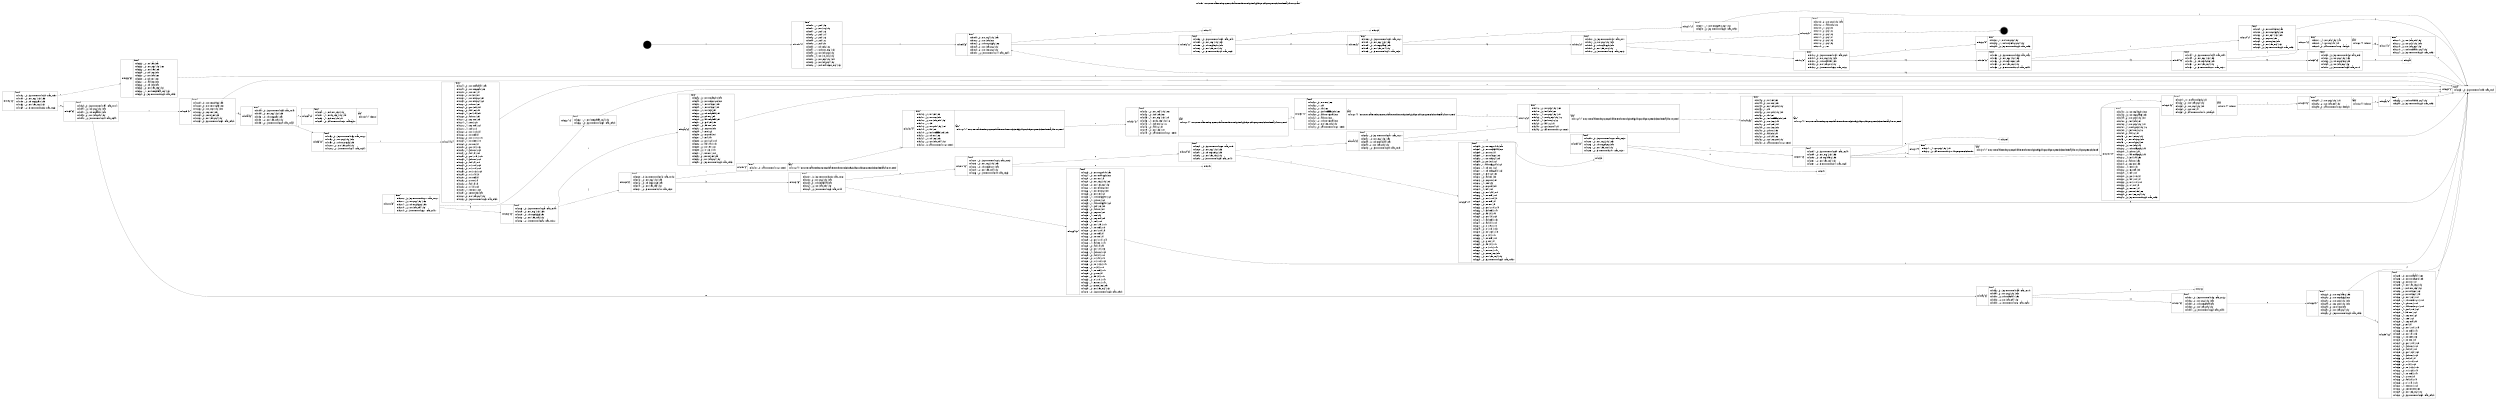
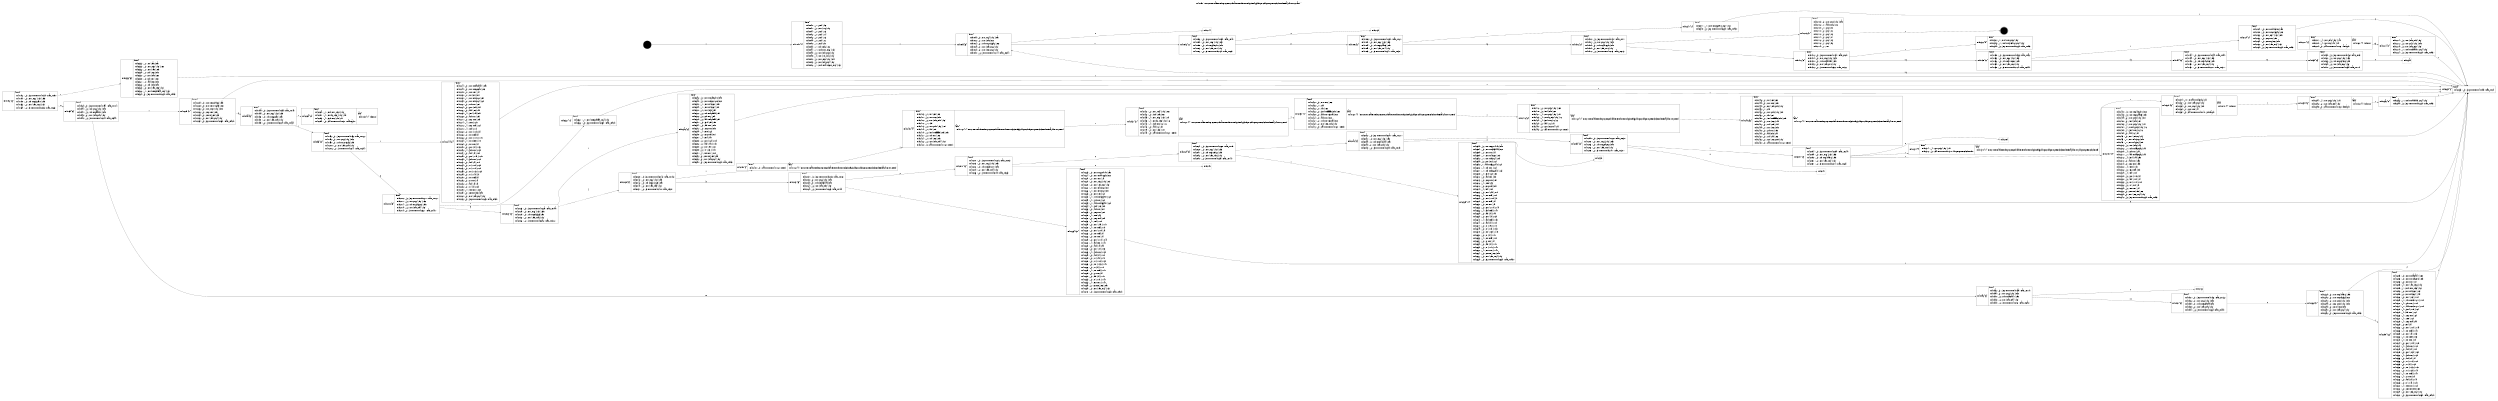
edge "0x401f44 [25]" -> "0x402207 [13]": removed, label "1"
edge "0x4020a2 [25]" -> "0x402478 [32]": now "0x4020a2 [25]" -> "0x4020bb [25]"
edge "0x401ff3 [25]" -> "0x40200c [25]": added, label "6"
